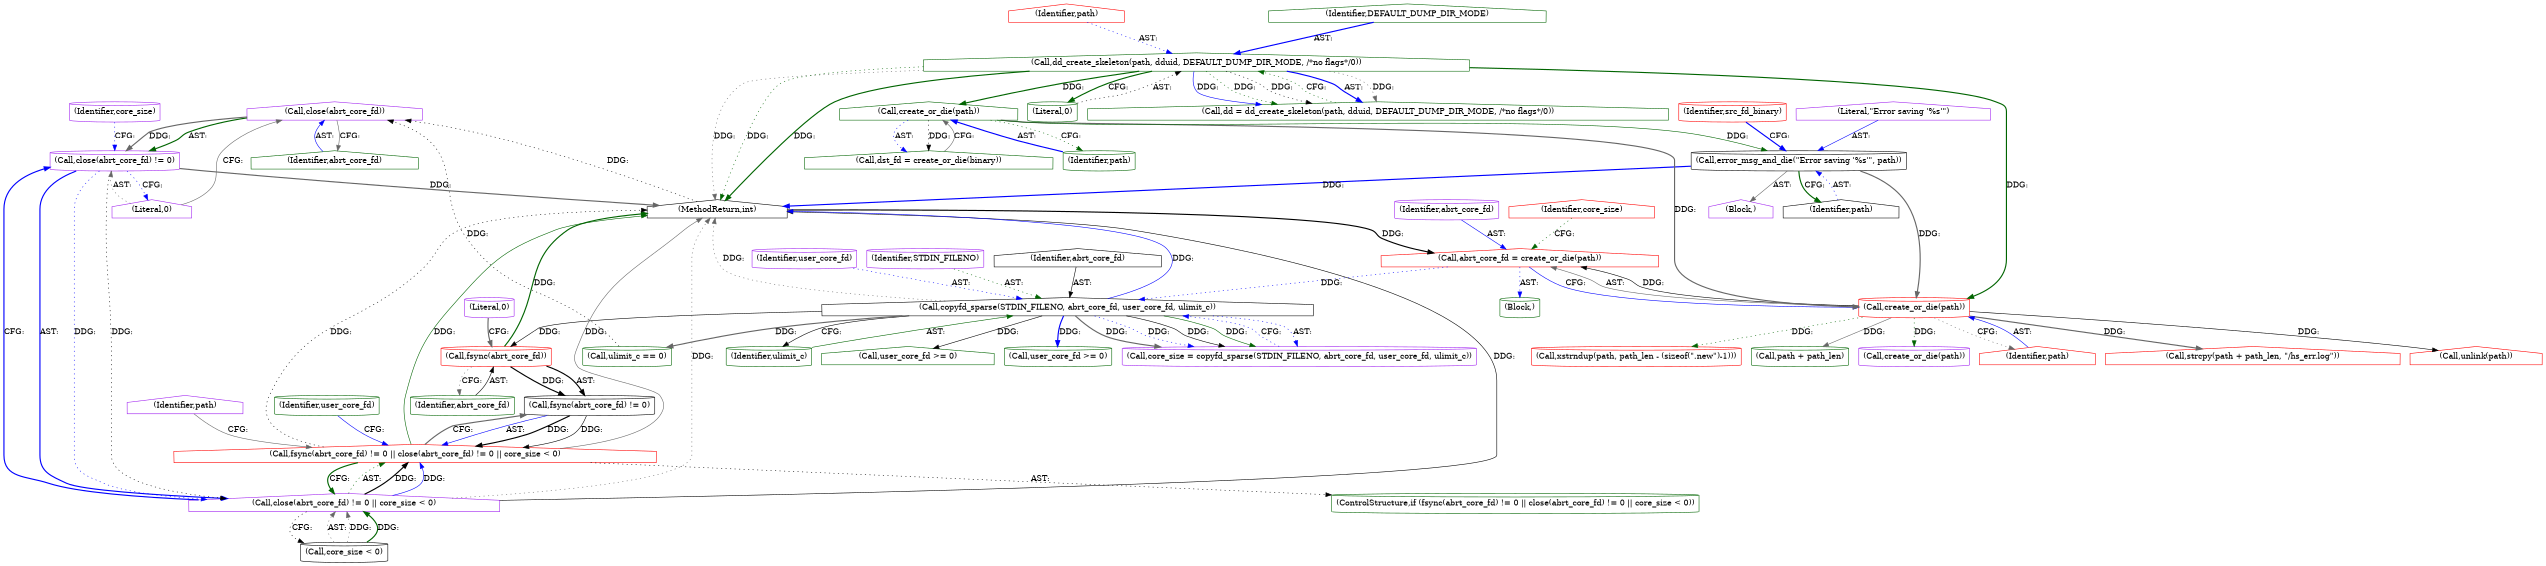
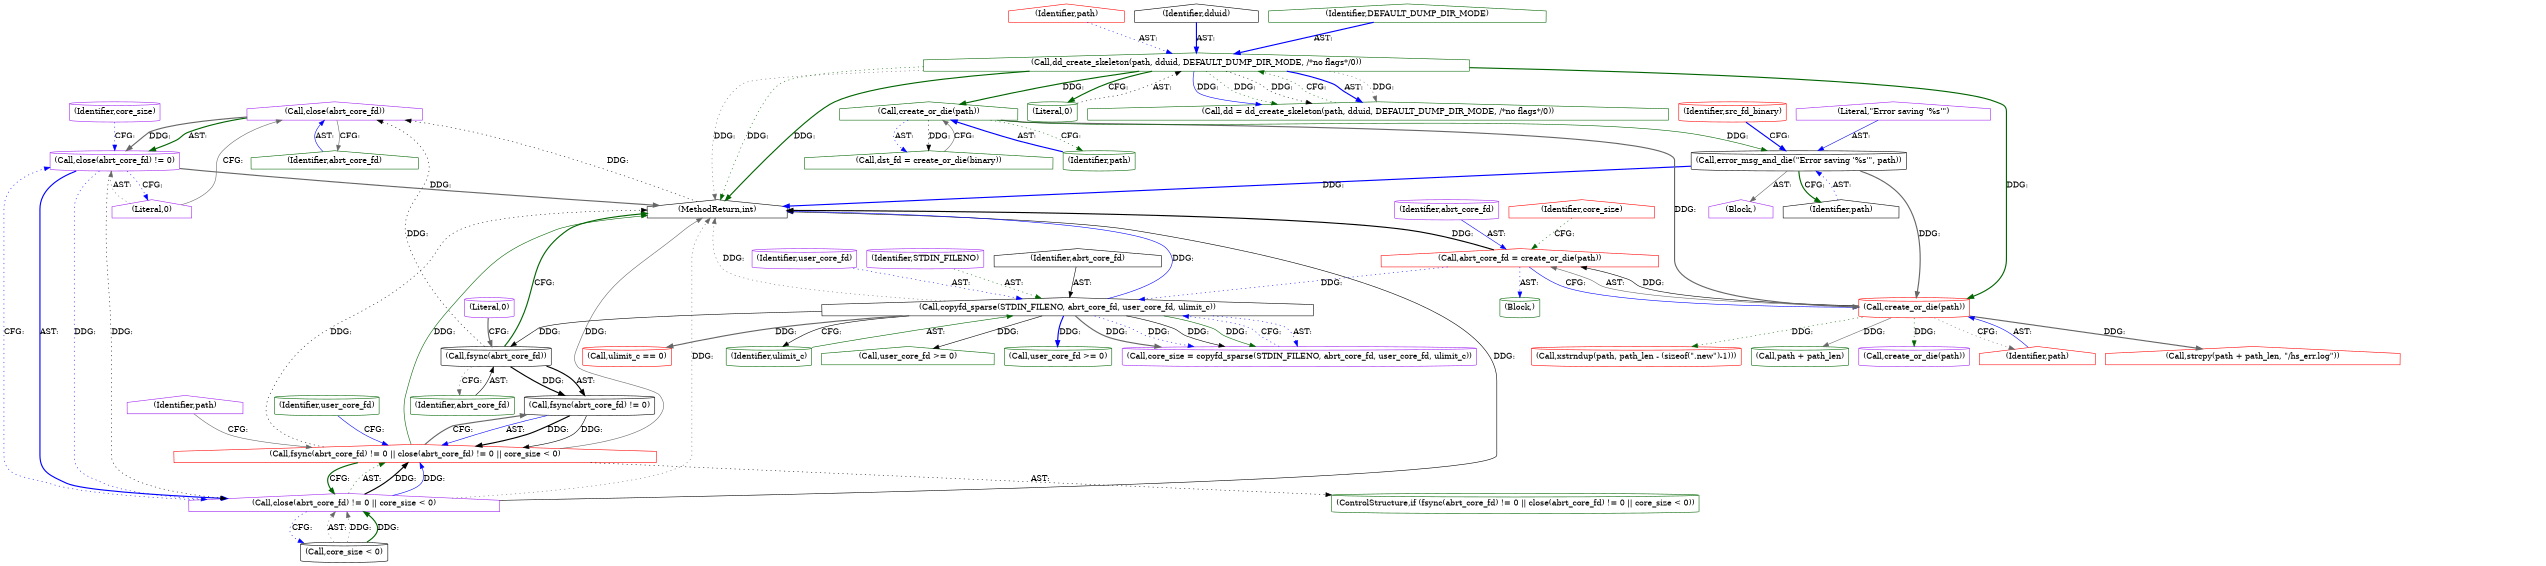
node "(Identifier,dduid)": added
edge "(MethodReturn,int)" -> "(Call,abrt_core_fd = create_or_die(path))": reversed
edge "(Call,ulimit_c == 0)" -> "(Call,close(abrt_core_fd))": now "(Call,fsync(abrt_core_fd))" -> "(Call,close(abrt_core_fd))"
edge "(Call,fsync(abrt_core_fd))" -> "(MethodReturn,int)": label "DDG: " -> "CFG: "
node "(Call,fsync(abrt_core_fd))": color red -> black
node "(Call,ulimit_c == 0)": color darkgreen -> red
node "(Call,unlink(path))": removed
edge "(Call,close(abrt_core_fd) != 0 || core_size < 0)" -> "(Call,close(abrt_core_fd) != 0)": style bold -> dotted
edge "(Call,close(abrt_core_fd) != 0 || core_size < 0)" -> "(Call,core_size < 0)": color black -> blue
